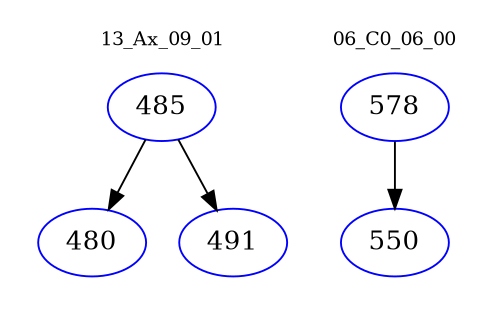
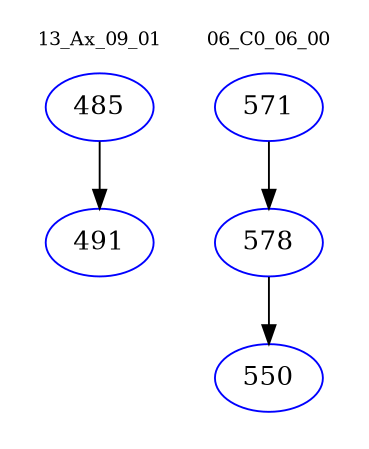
node "571": added
node "480": removed
